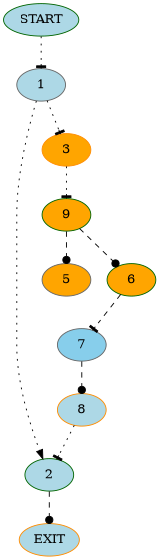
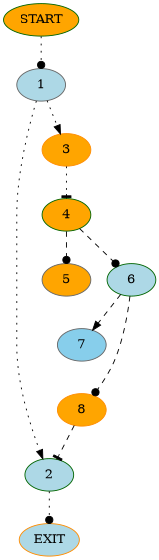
node "START": fillcolor lightblue -> orange
edge "START" -> "1": arrowhead tee -> dot
edge "1" -> "3": arrowhead tee -> normal
node "9": label "9" -> "4"
node "6": fillcolor orange -> lightblue
edge "6" -> "7": arrowhead tee -> normal
edge "7" -> "8": now "6" -> "8"
node "8": fillcolor lightblue -> orange
edge "8" -> "2": style dotted -> dashed
edge "2" -> "EXIT": style dashed -> dotted
